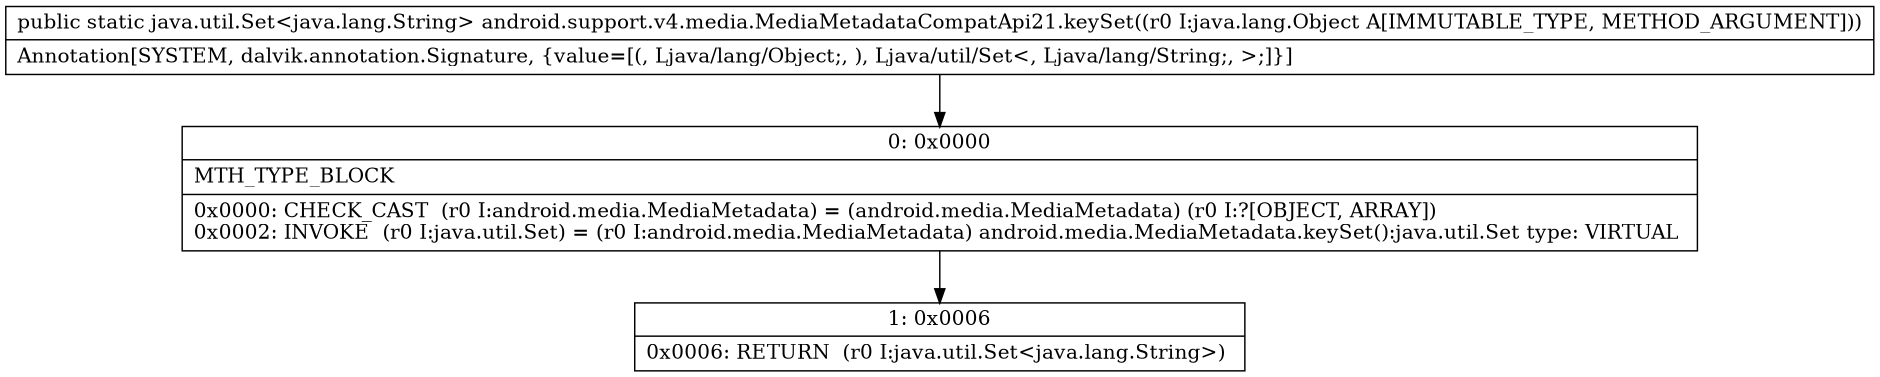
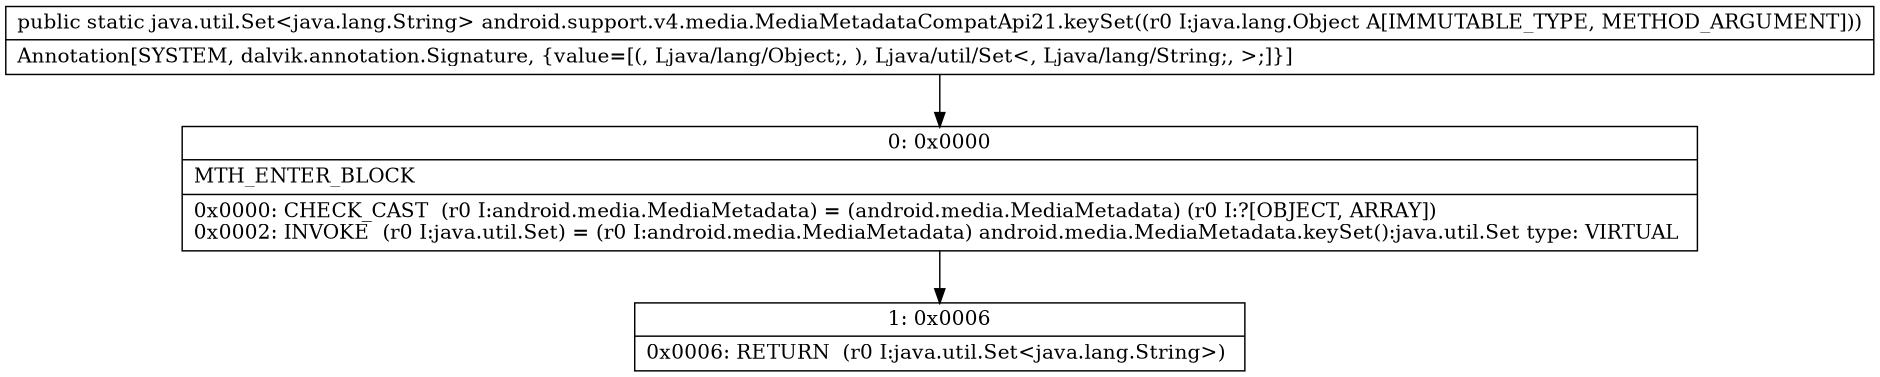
node "0: 0x0000": text "MTH_TYPE_BLOCK" -> "MTH_ENTER_BLOCK"
